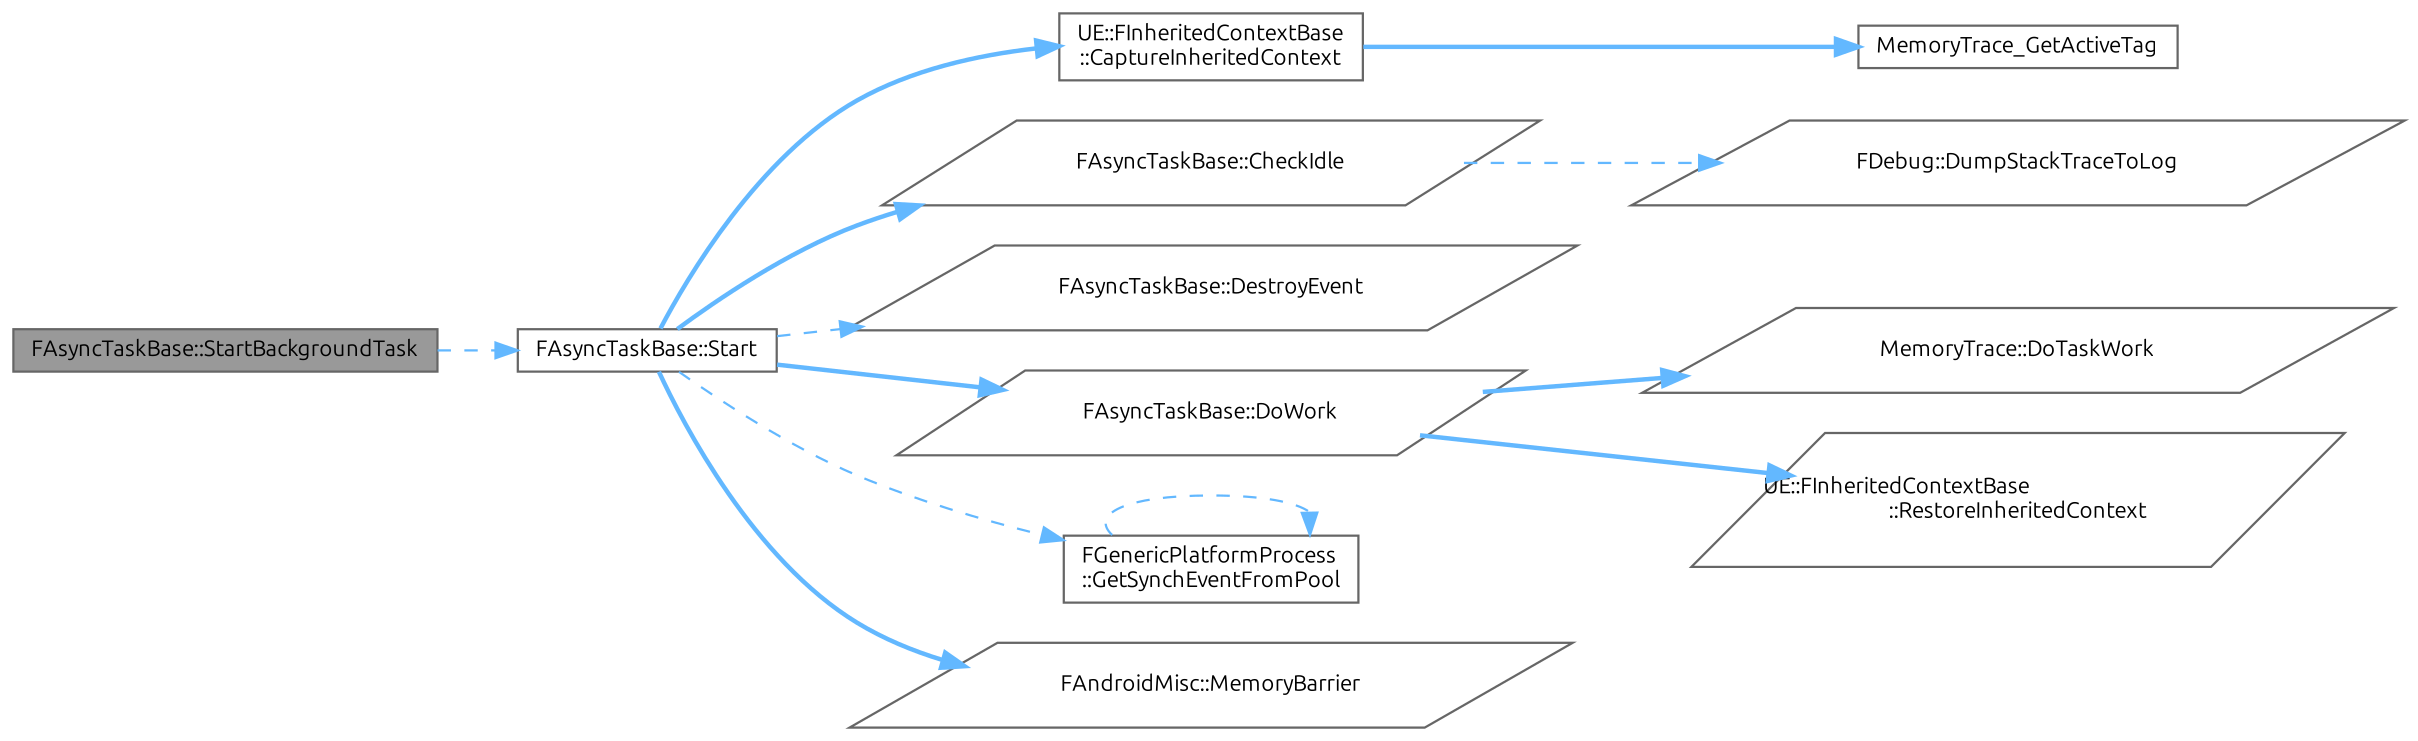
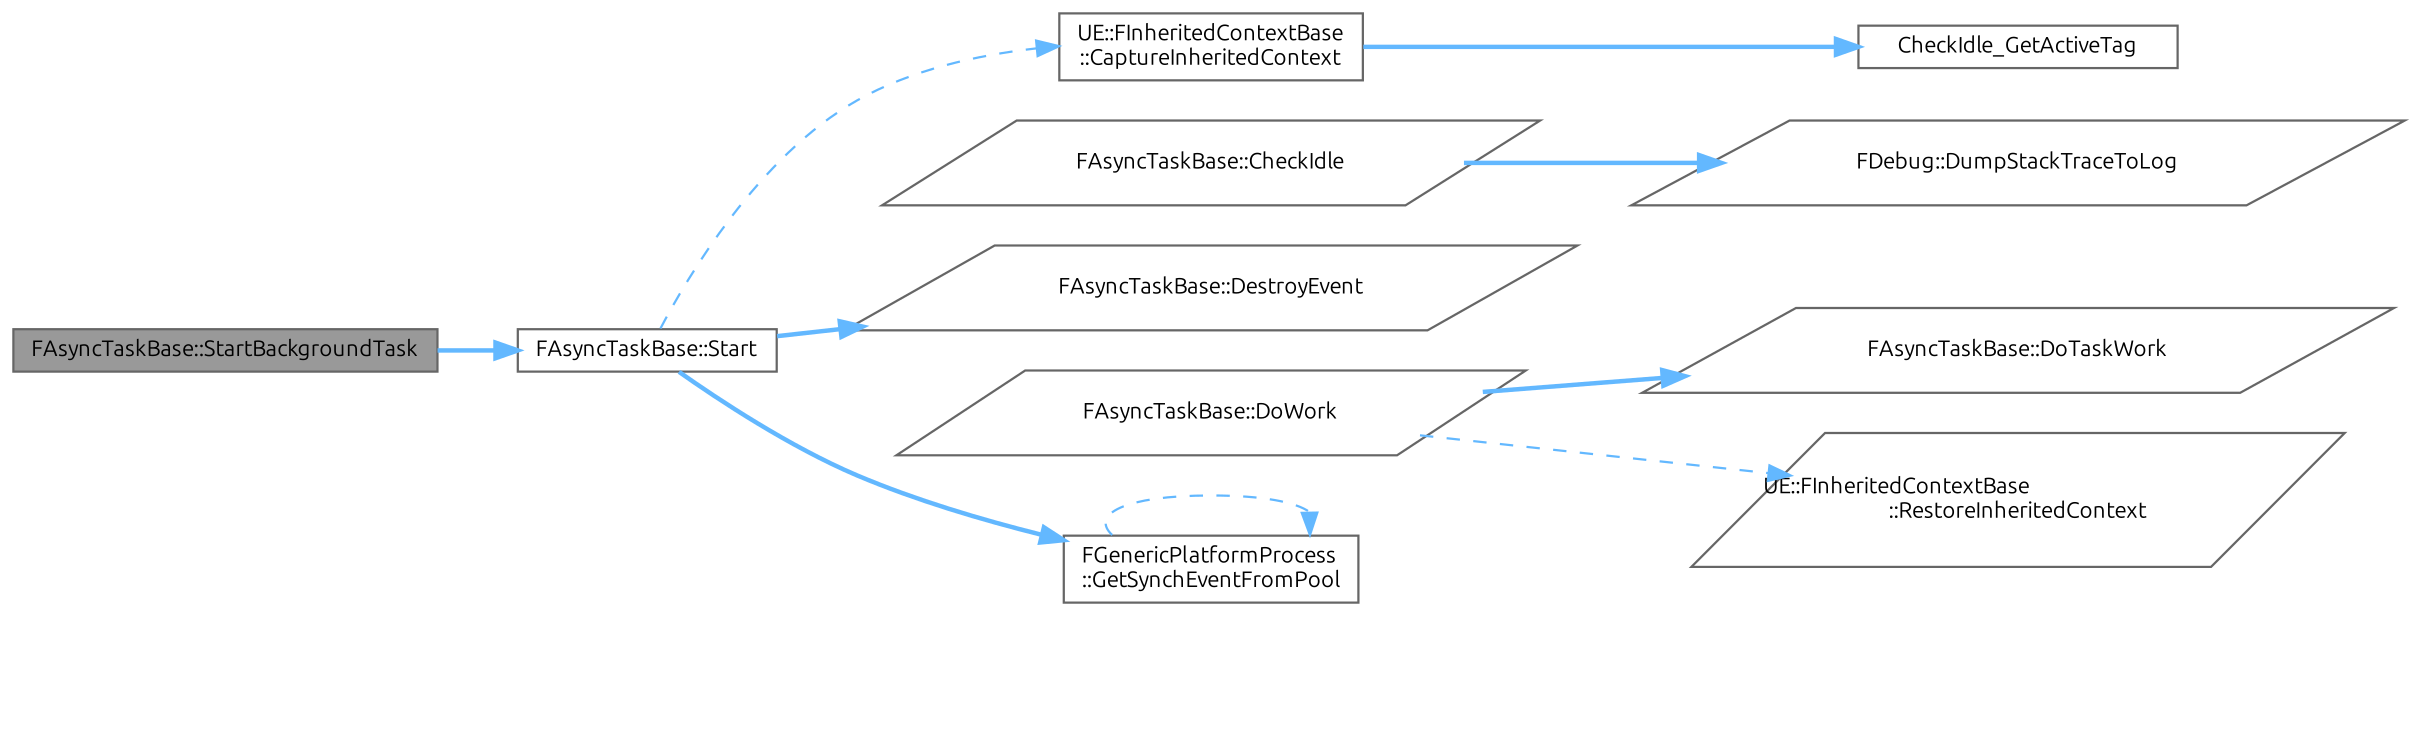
node "MemoryTrace_GetActiveTag": label "MemoryTrace_GetActiveTag" -> "CheckIdle_GetActiveTag"
edge "FAsyncTaskBase::Start" -> "UE::FInheritedContextBase ::CaptureInheritedContext": style bold -> dashed
edge "FAsyncTaskBase::CheckIdle" -> "FDebug::DumpStackTraceToLog": style dashed -> bold
edge "FAsyncTaskBase::Start" -> "FAsyncTaskBase::CheckIdle": removed
edge "FAsyncTaskBase::Start" -> "FAsyncTaskBase::DestroyEvent": style dashed -> bold
edge "FAsyncTaskBase::StartBackgroundTask" -> "FAsyncTaskBase::Start": style dashed -> bold
node "MemoryTrace::DoTaskWork": label "MemoryTrace::DoTaskWork" -> "FAsyncTaskBase::DoTaskWork"
edge "FAsyncTaskBase::Start" -> "FAsyncTaskBase::DoWork": removed
edge "FAsyncTaskBase::DoWork" -> "UE::FInheritedContextBase ::RestoreInheritedContext": style bold -> dashed
edge "FAsyncTaskBase::Start" -> "FGenericPlatformProcess ::GetSynchEventFromPool": style dashed -> bold
node "FAndroidMisc::MemoryBarrier": removed
